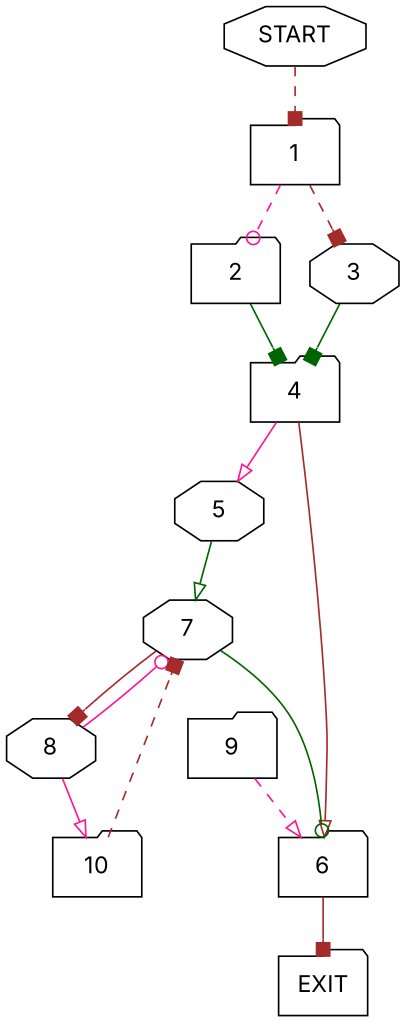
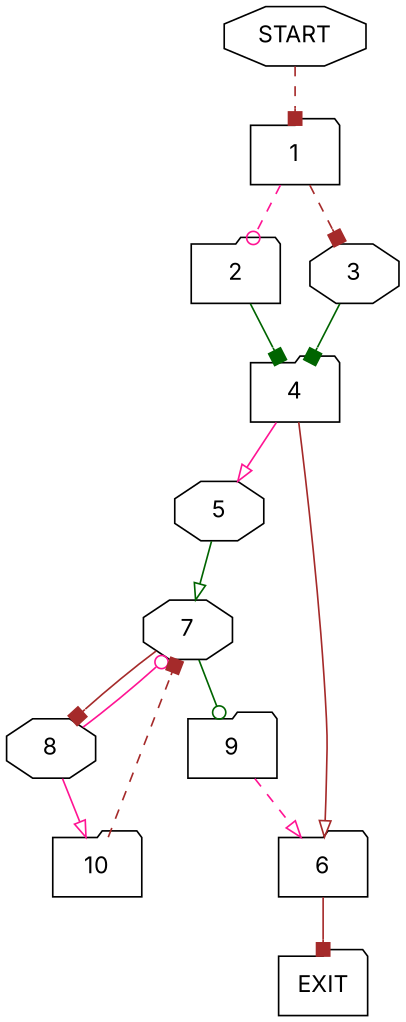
edge "7" -> "6": now "7" -> "9"
